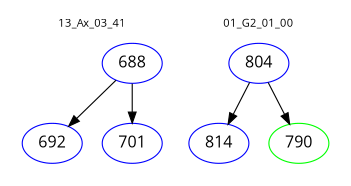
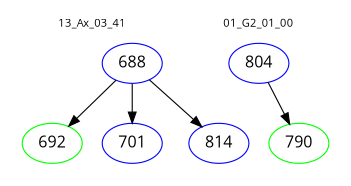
edge "804" -> "814": now "688" -> "814"
node "692": color blue -> green
